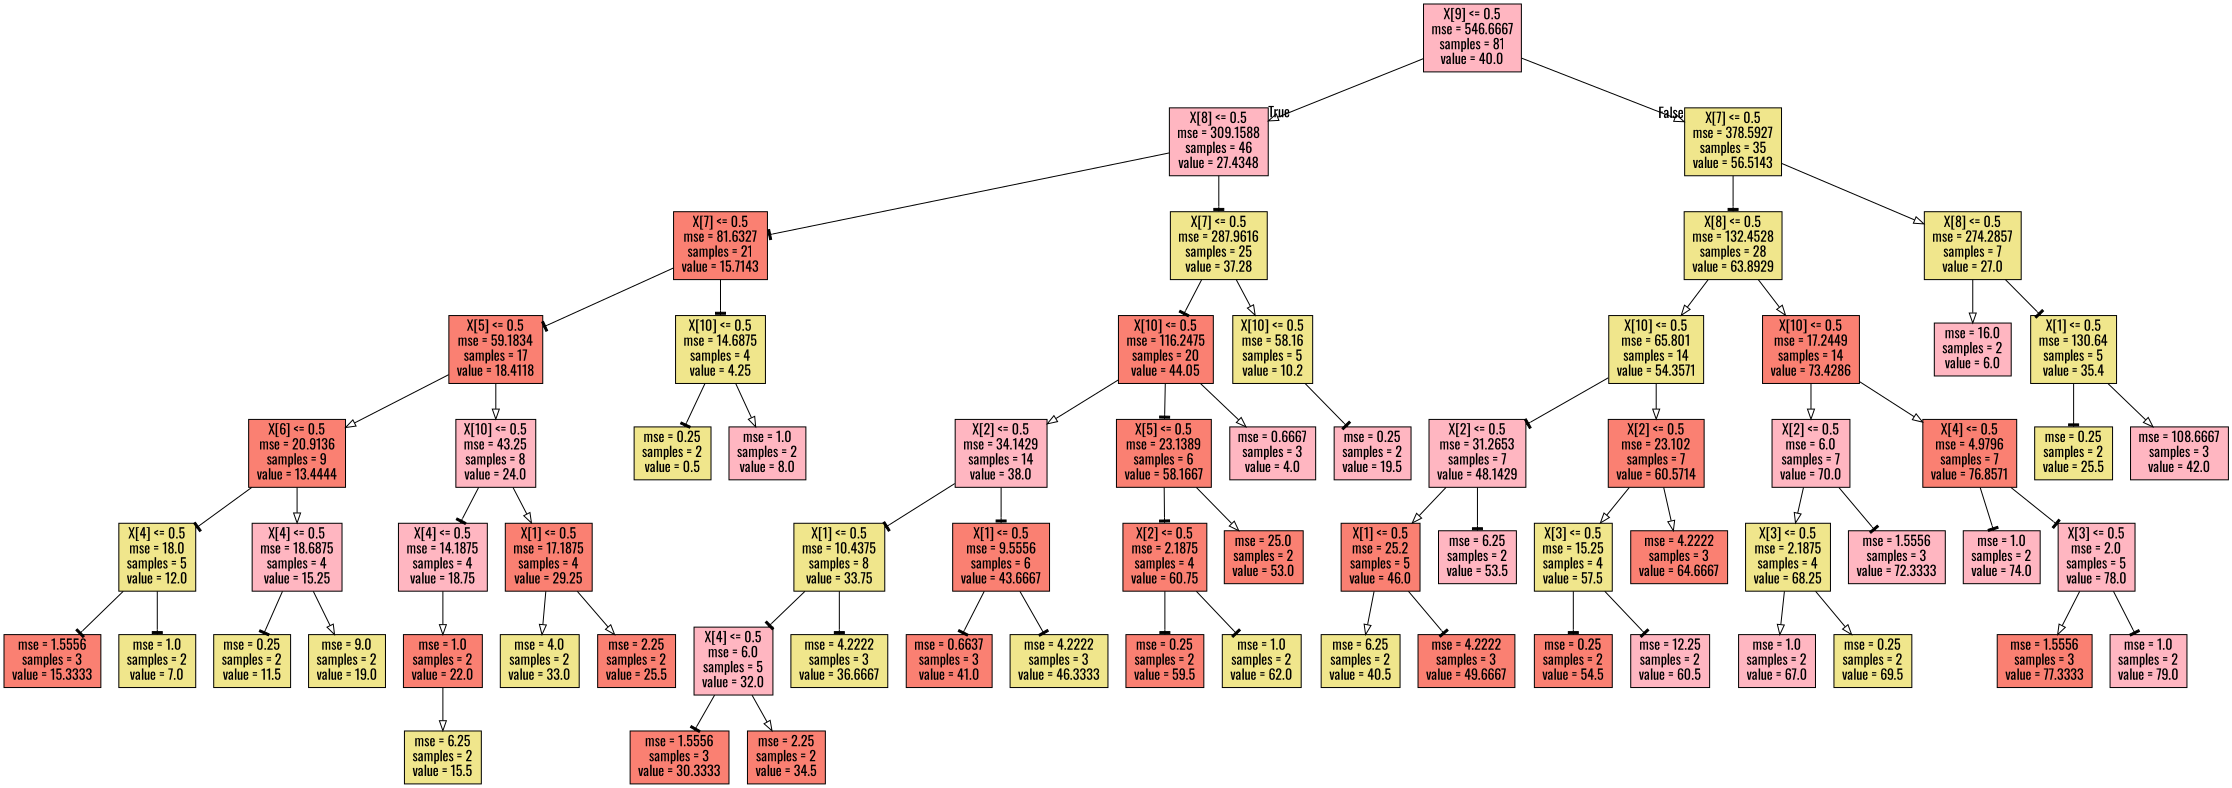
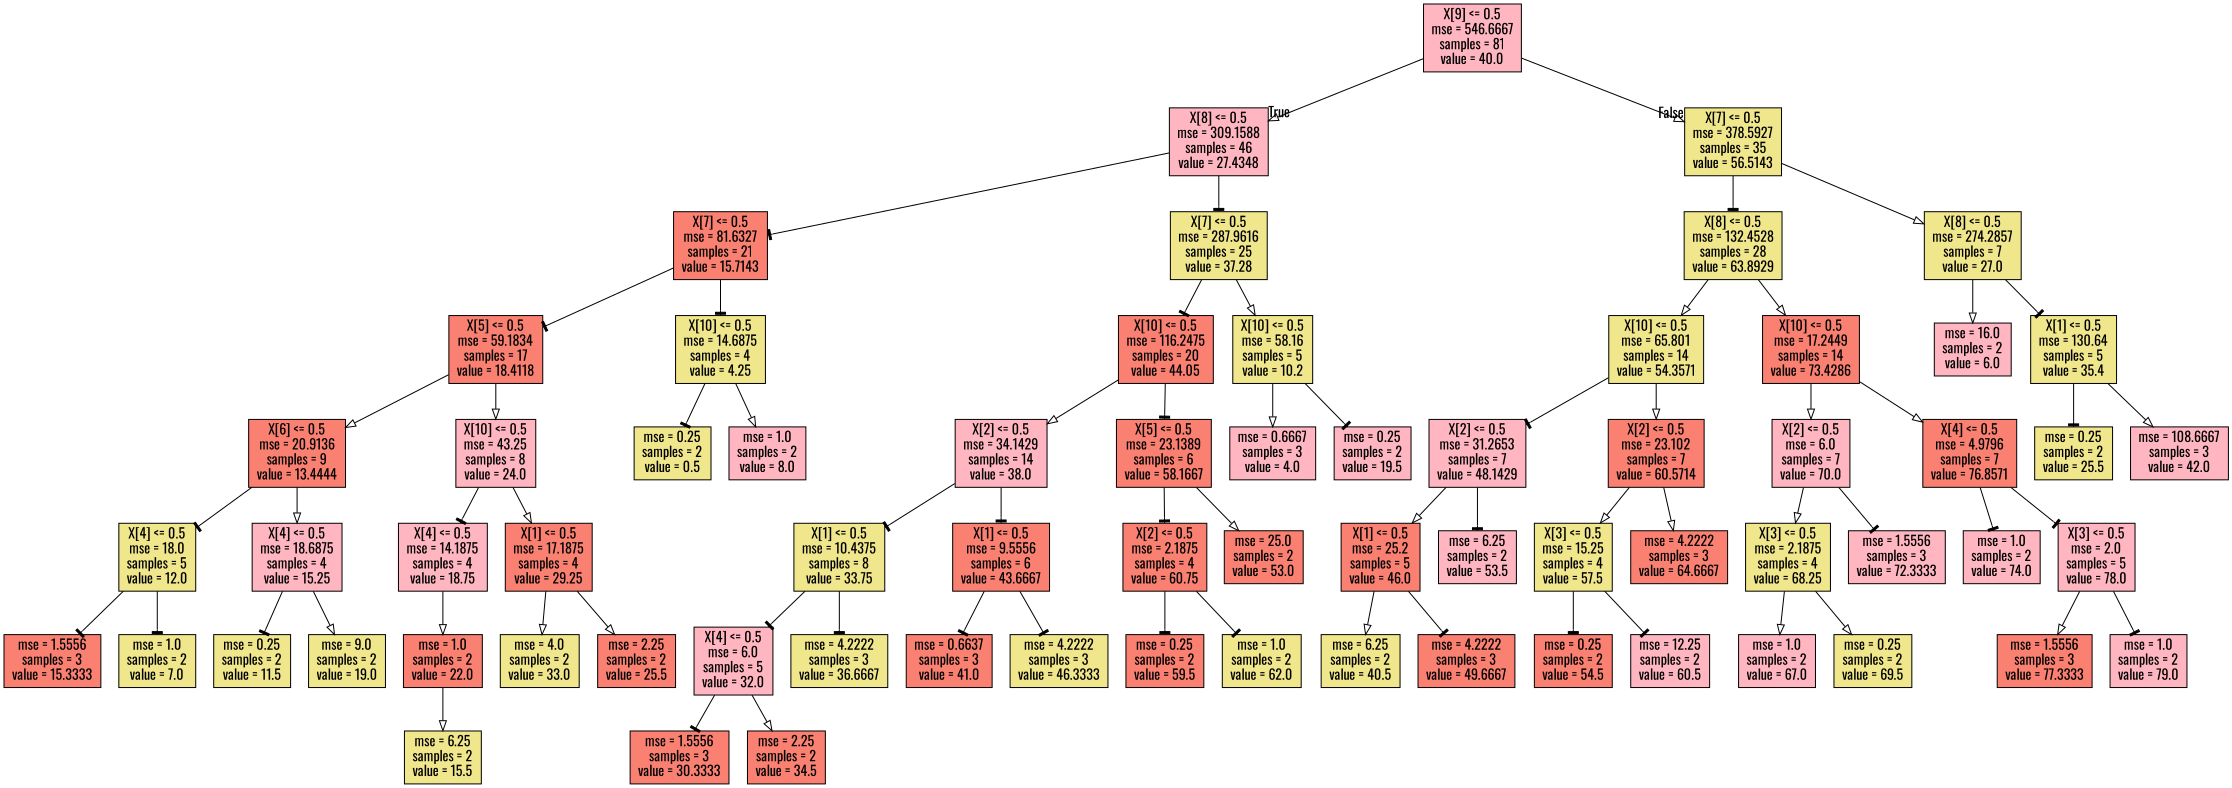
edge "X[10] <= 0.5 mse = 116.2475 samples = 20 value = 44.05" -> "mse = 0.6667 samples = 3 value = 4.0": now "X[10] <= 0.5 mse = 58.16 samples = 5 value = 10.2" -> "mse = 0.6667 samples = 3 value = 4.0"
